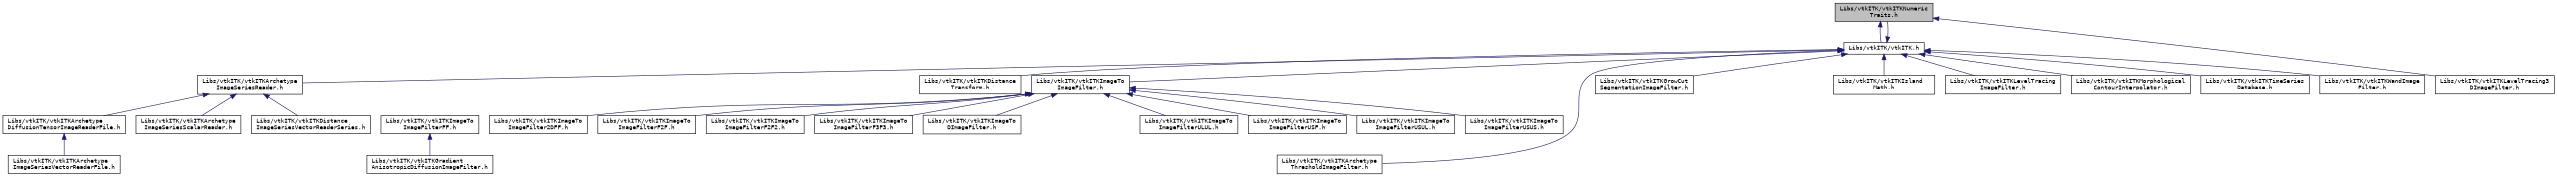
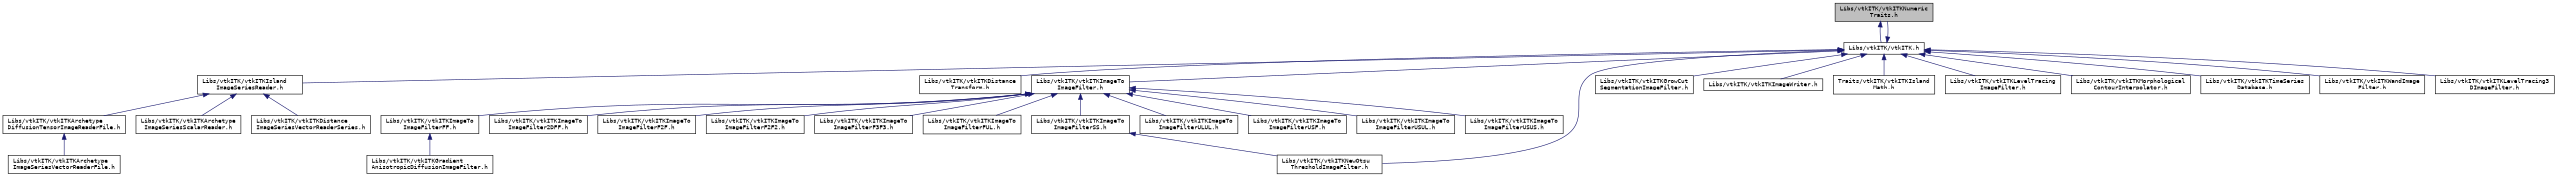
edge "Libs/vtkITK/vtkITKLevelTracing3 DImageFilter.h" -> "Libs/vtkITK/vtkITKNumeric Traits.h": now "Libs/vtkITK/vtkITKLevelTracing3 DImageFilter.h" -> "Libs/vtkITK/vtkITK.h"
node "Libs/vtkITK/vtkITKArchetype ImageSeriesReader.h": label "Libs/vtkITK/vtkITKArchetype ImageSeriesReader.h" -> "Libs/vtkITK/vtkITKIsland ImageSeriesReader.h"
node "Libs/vtkITK/vtkITKImageWriter.h": added
node "Libs/vtkITK/vtkITKIsland Math.h": label "Libs/vtkITK/vtkITKIsland Math.h" -> "Traits/vtkITK/vtkITKIsland Math.h"
edge "Libs/vtkITK/vtkITKImageTo ImageFilterFF.h" -> "Libs/vtkITK/vtkITKImageTo ImageFilter.h": added
node "Libs/vtkITK/vtkITKImageTo DImageFilter.h": label "Libs/vtkITK/vtkITKImageTo DImageFilter.h" -> "Libs/vtkITK/vtkITKImageTo ImageFilterFUL.h"
node "Libs/vtkITK/vtkITKImageTo ImageFilterSS.h": added
node "Libs/vtkITK/vtkITKArchetype ThresholdImageFilter.h": label "Libs/vtkITK/vtkITKArchetype ThresholdImageFilter.h" -> "Libs/vtkITK/vtkITKNewOtsu ThresholdImageFilter.h"
